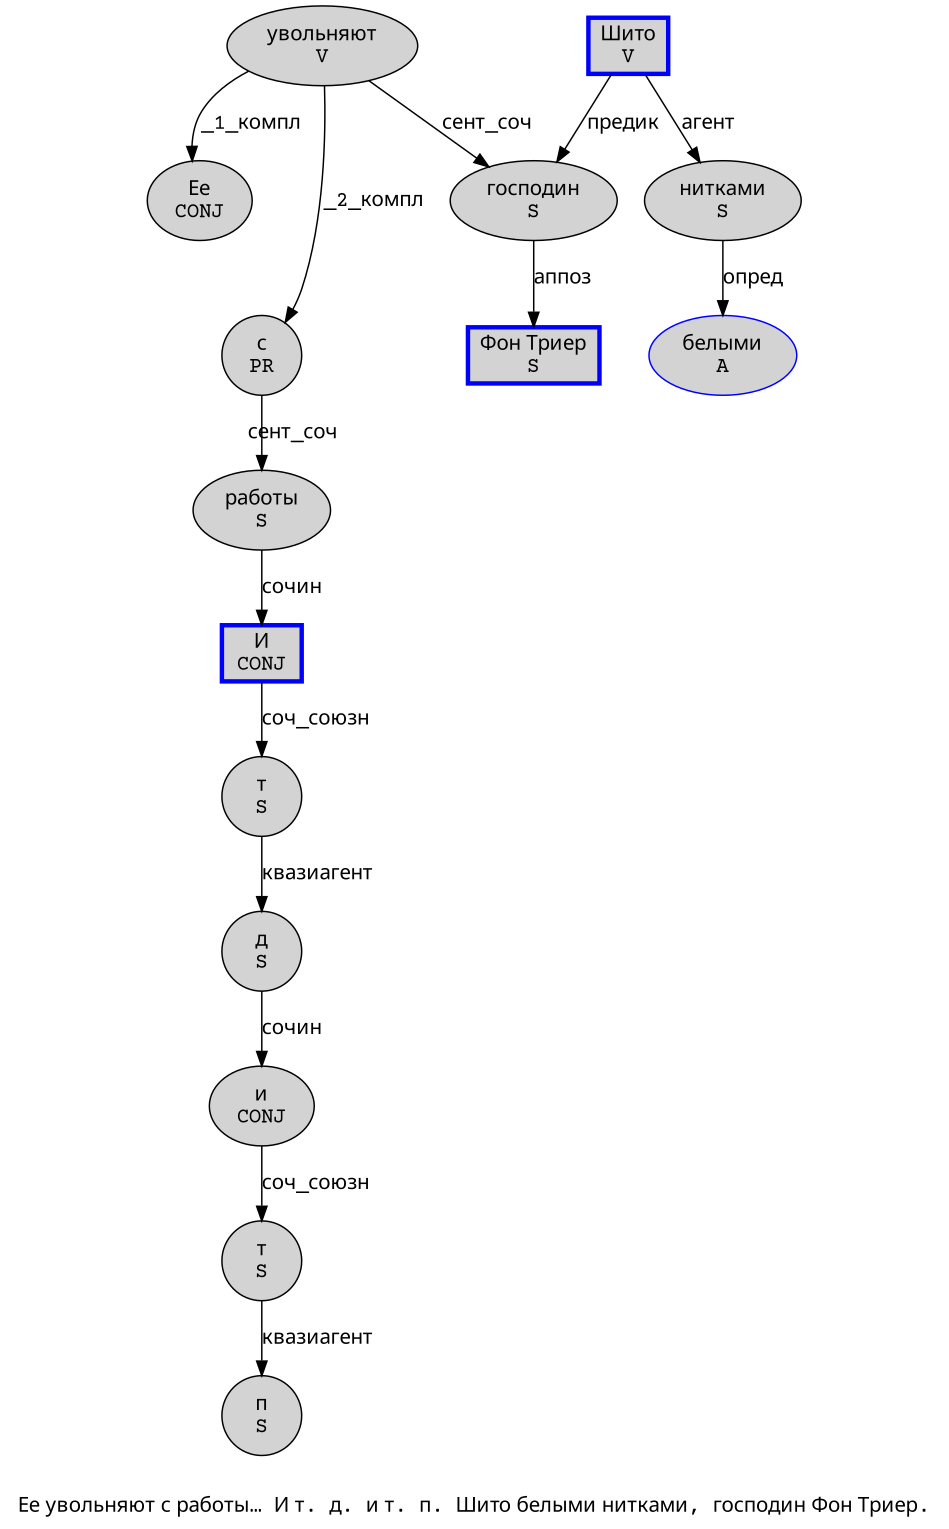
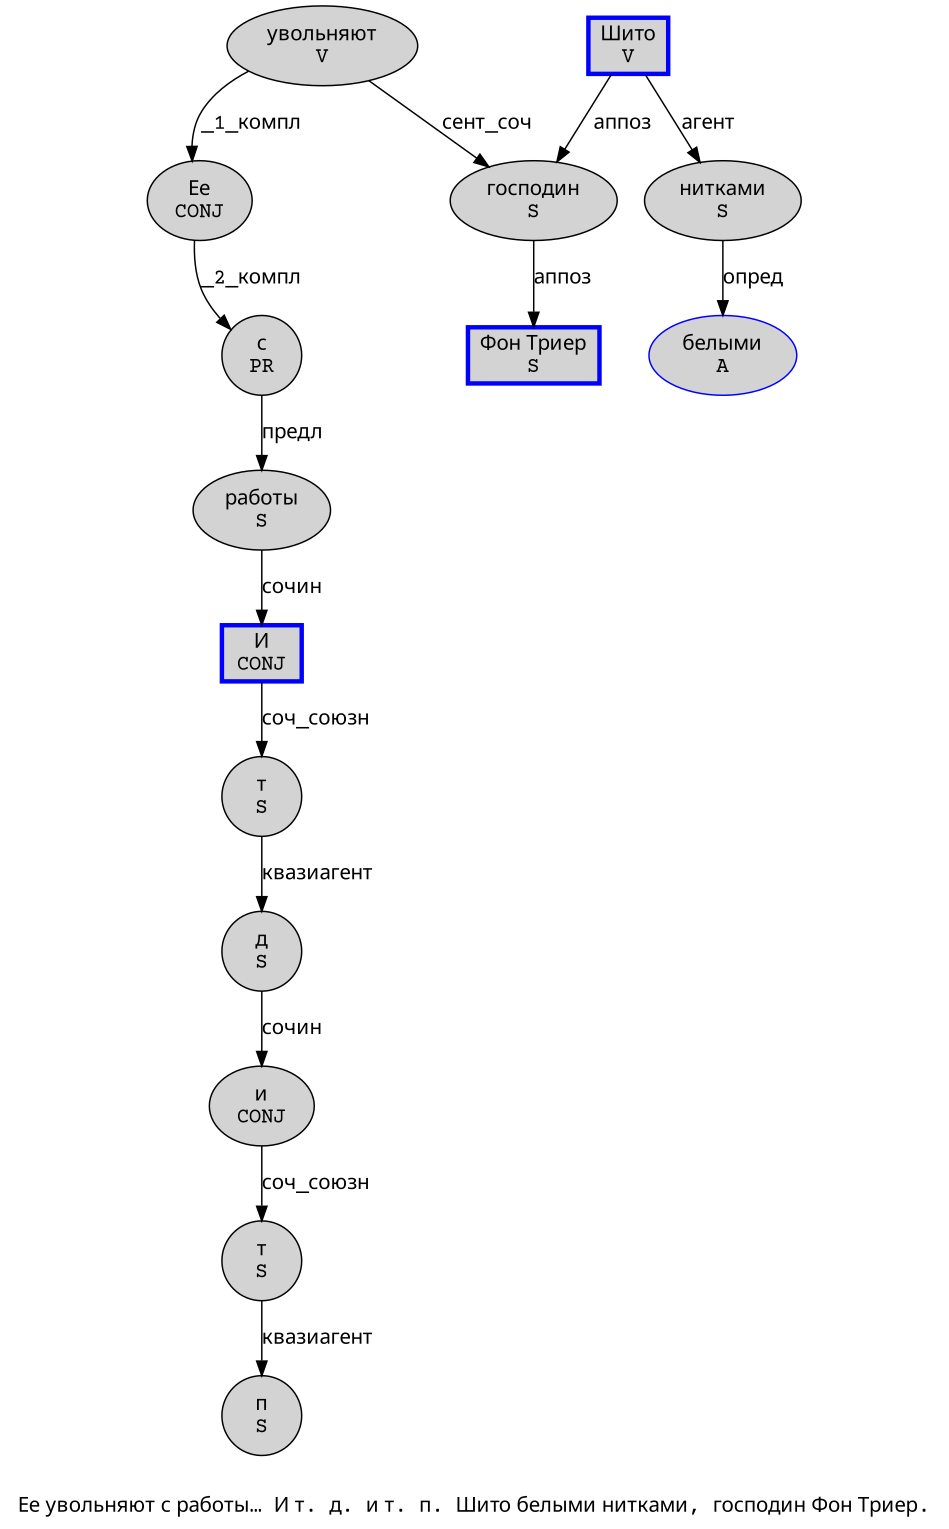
edge "Шито V" -> "господин S": label "предик" -> "аппоз"
edge "увольняют V" -> "с PR": now "Ее CONJ" -> "с PR"
edge "с PR" -> "работы S": label "сент_соч" -> "предл"
